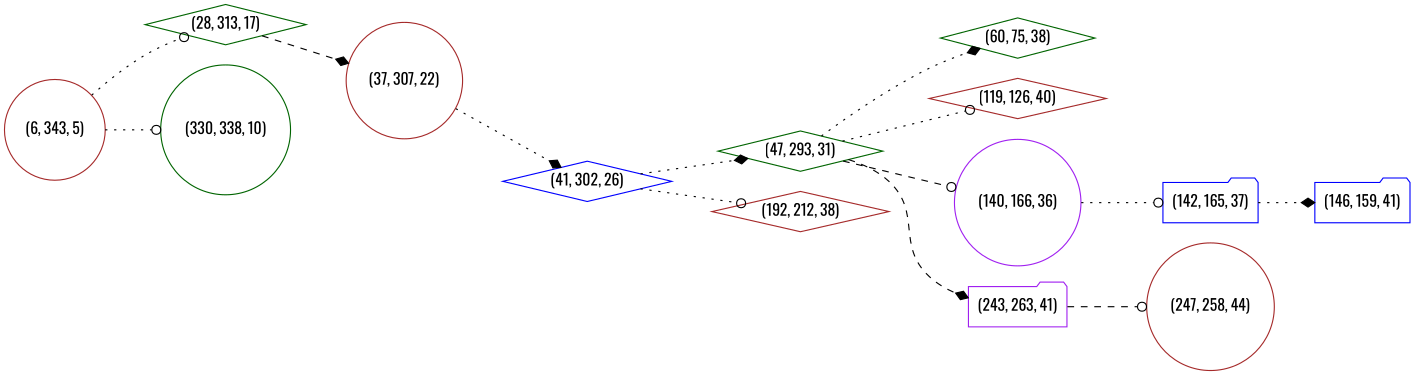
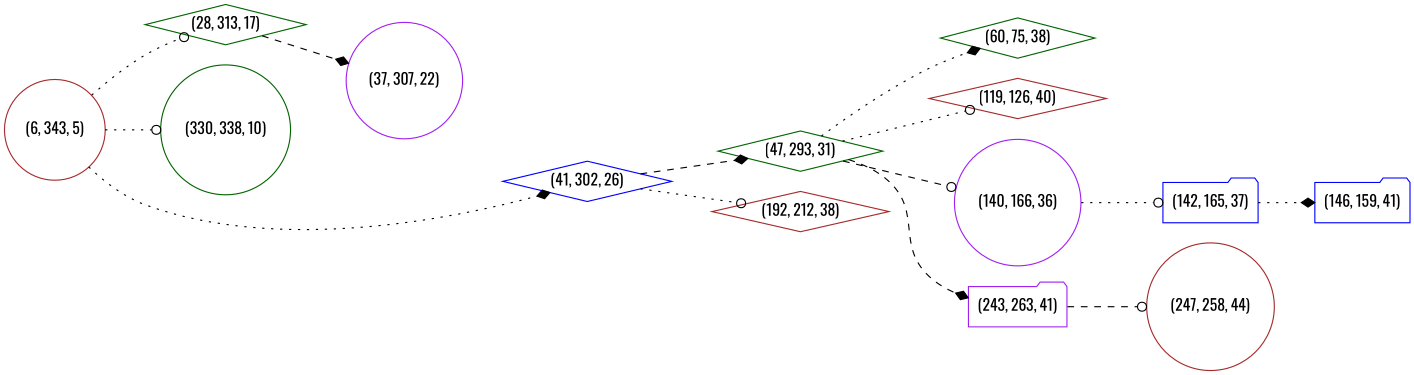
node "(37, 307, 22)": color brown -> purple
edge "(37, 307, 22)" -> "(41, 302, 26)": now "(6, 343, 5)" -> "(41, 302, 26)"
edge "(41, 302, 26)" -> "(47, 293, 31)": style dotted -> dashed
